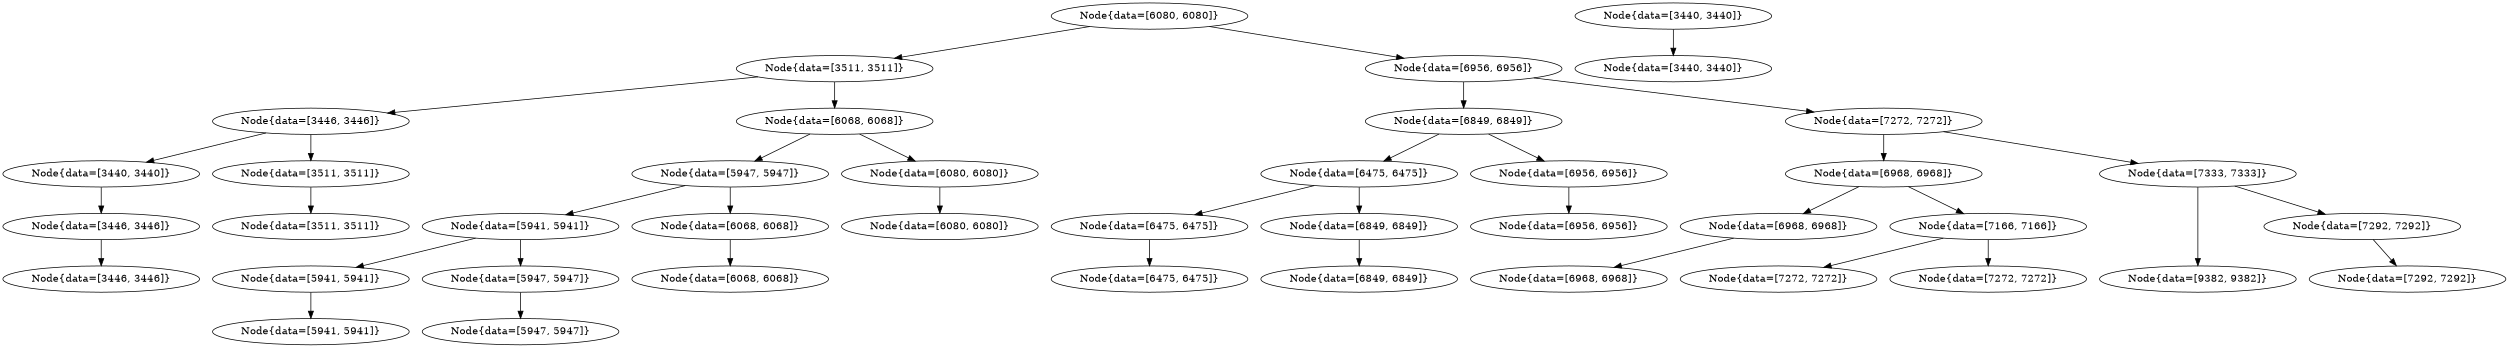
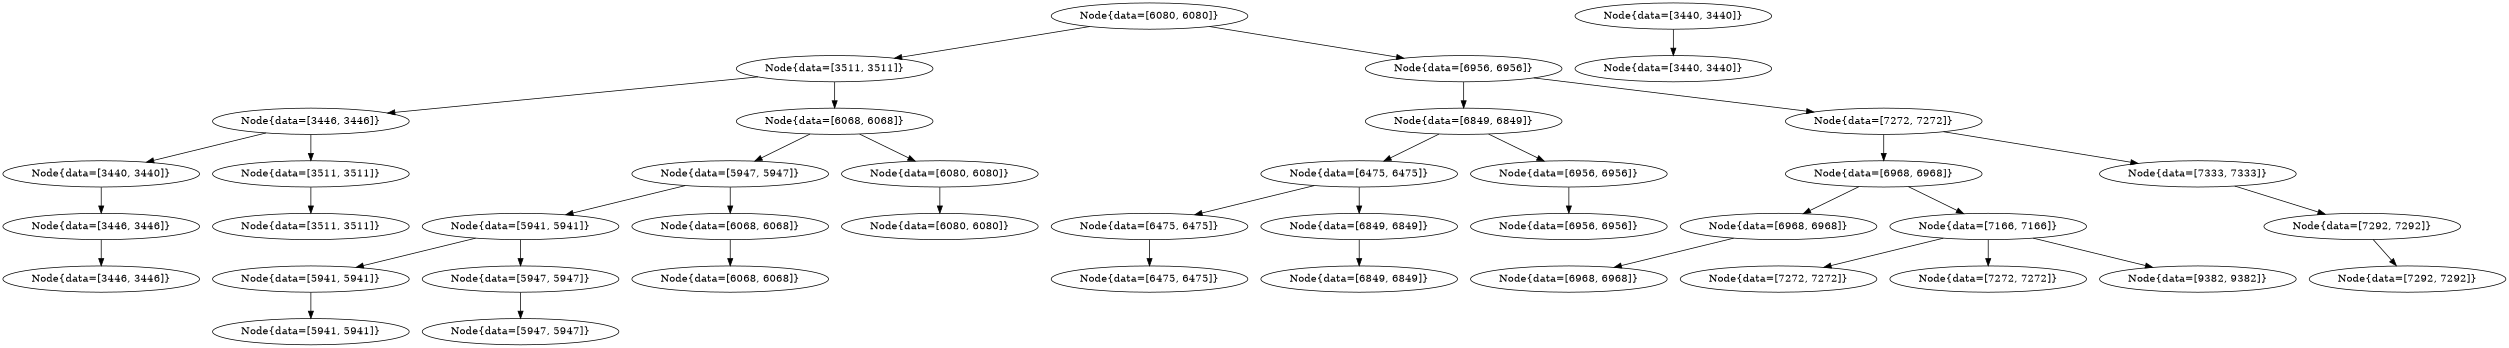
edge "Node{data=[7333, 7333]}" -> "Node{data=[9382, 9382]}": now "Node{data=[7166, 7166]}" -> "Node{data=[9382, 9382]}"
